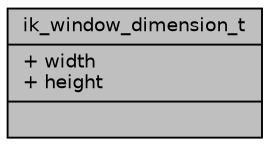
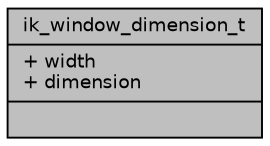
node "ik_window_dimension_t": text "+ height" -> "+ dimension"
